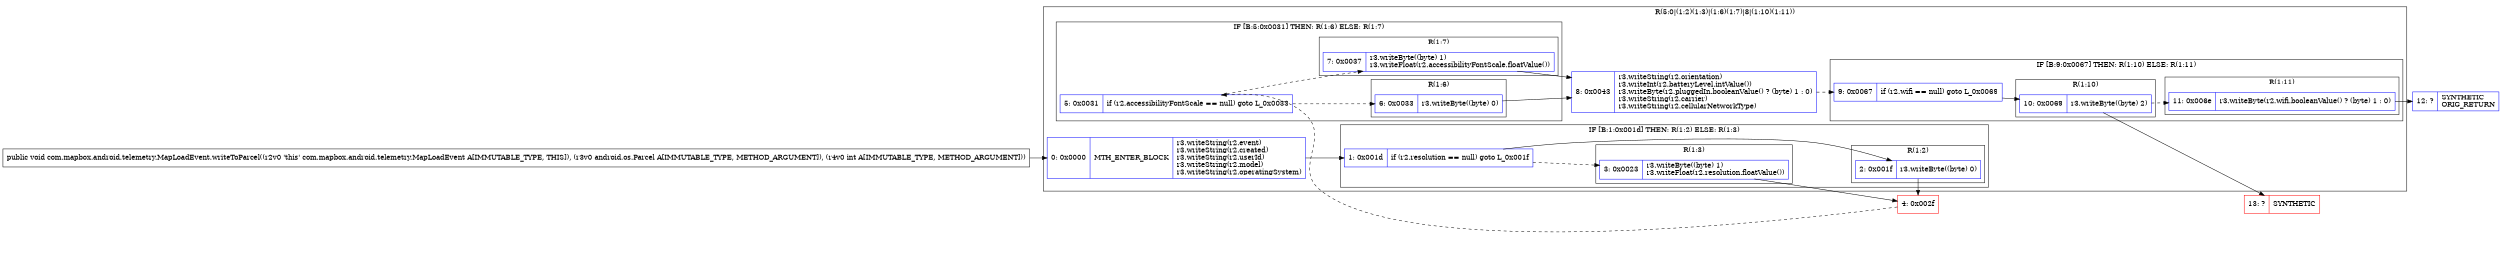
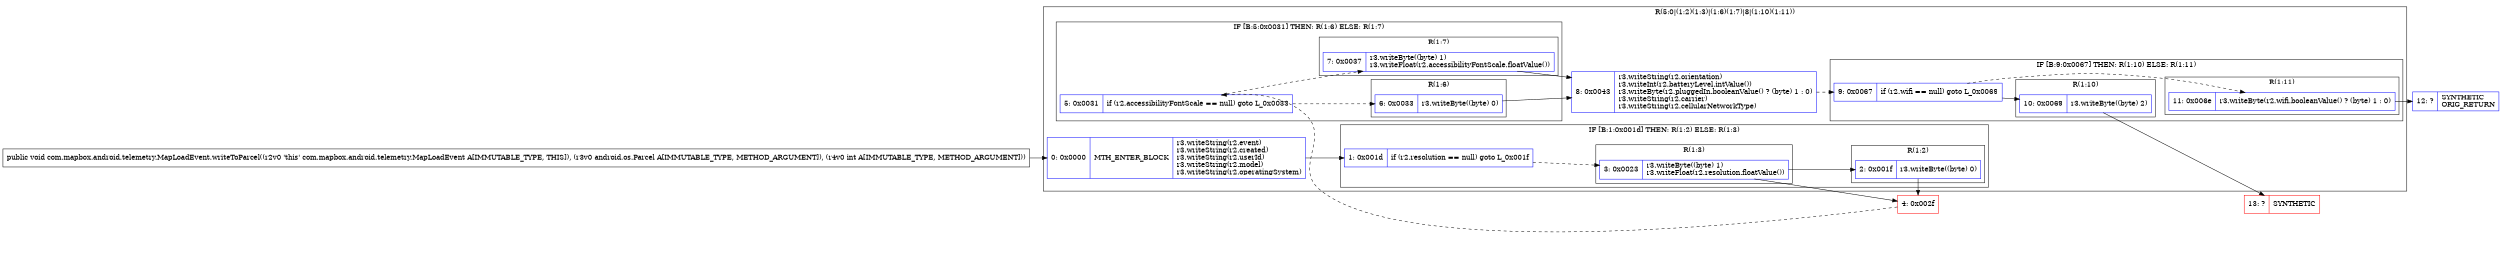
edge "10: 0x0069" -> "11: 0x006e": now "9: 0x0067" -> "11: 0x006e"
edge "1: 0x001d" -> "2: 0x001f": now "3: 0x0023" -> "2: 0x001f"
